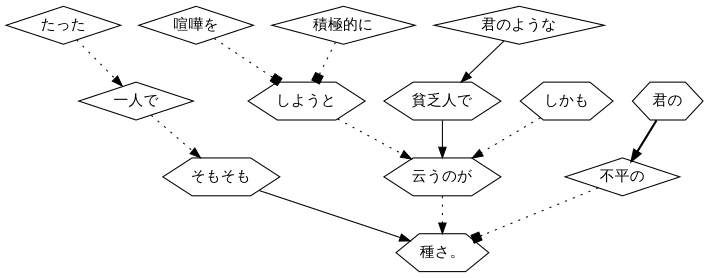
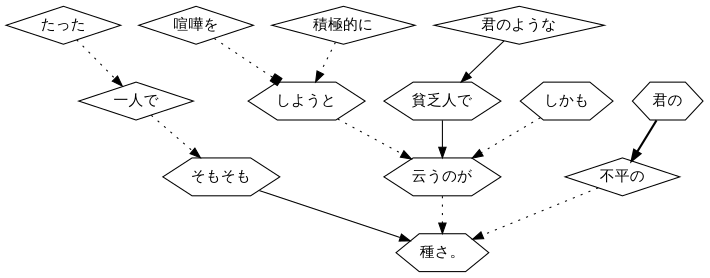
edge "積極的に" -> "しようと": arrowhead box -> normal
edge "不平の" -> "種さ。": arrowhead box -> normal
